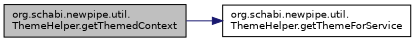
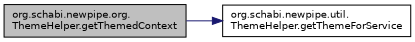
node "org.schabi.newpipe.util. ThemeHelper.getThemedContext": label "org.schabi.newpipe.util. ThemeHelper.getThemedContext" -> "org.schabi.newpipe.org. ThemeHelper.getThemedContext"
